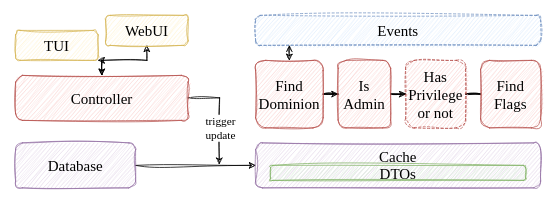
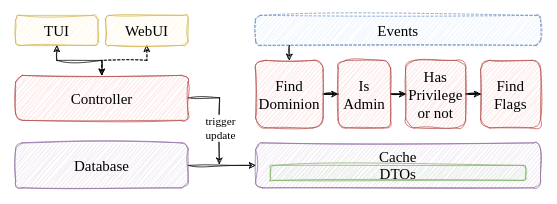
node "TUI": moved (57, 45) -> (57, 30)
edge "Events" -- "Find Dominion": arrowhead open -> none
edge "WebUI" -- "Controller": style solid -> dashed
node "Has Privilege or not": style dashed -> solid
edge "Has Privilege or not" -- "Find Flags": arrowhead none -> classic
node "Database": size 120x45 -> 173x45
